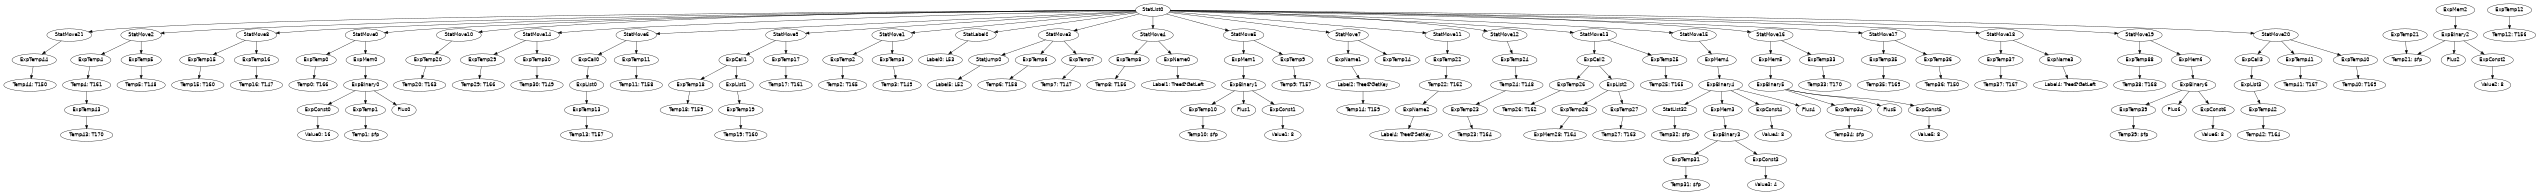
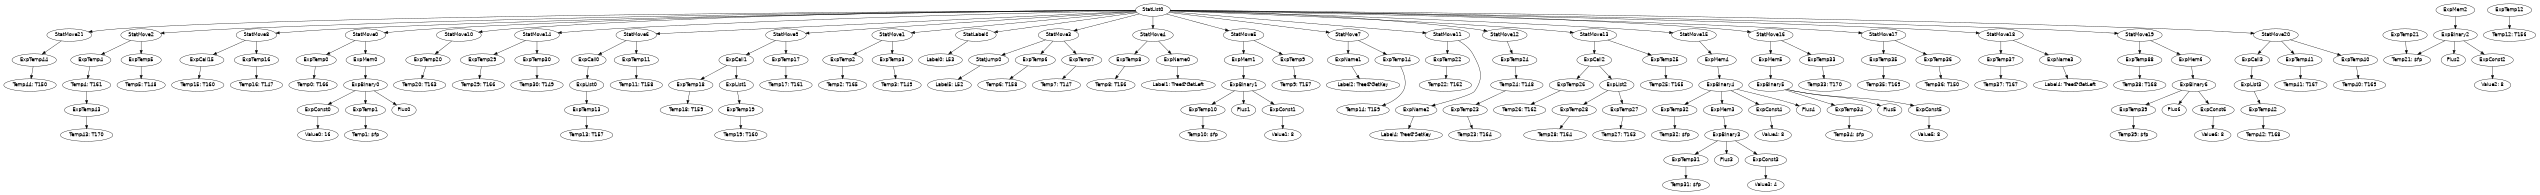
node "ExpTemp15": label "ExpTemp15" -> "ExpCall15"
edge "Label2: Tree@GetKey" -> "Temp14: T159": now "ExpTemp14" -> "Temp14: T159"
edge "Temp22: T162" -> "ExpName2": now "StatMove11" -> "ExpName2"
node "StatList32": label "StatList32" -> "ExpTemp32"
node "ExpMem28: T164": label "ExpMem28: T164" -> "Temp28: T164"
node "Temp42: T164": label "Temp42: T164" -> "Temp42: T168"
node "Plus3": added
